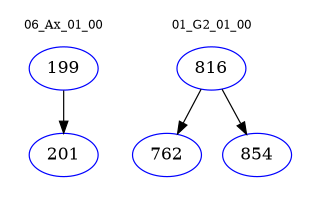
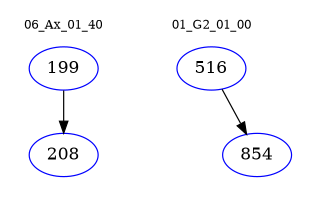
cluster "06_Ax_01_00": label "06_Ax_01_00" -> "06_Ax_01_40"
node "816": label "816" -> "516"
node "201": label "201" -> "208"
node "762": removed
